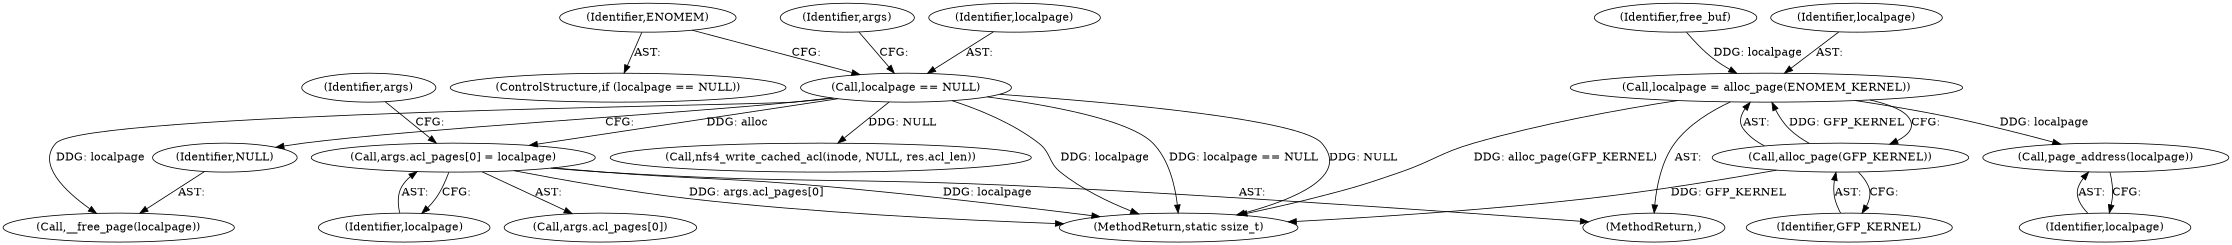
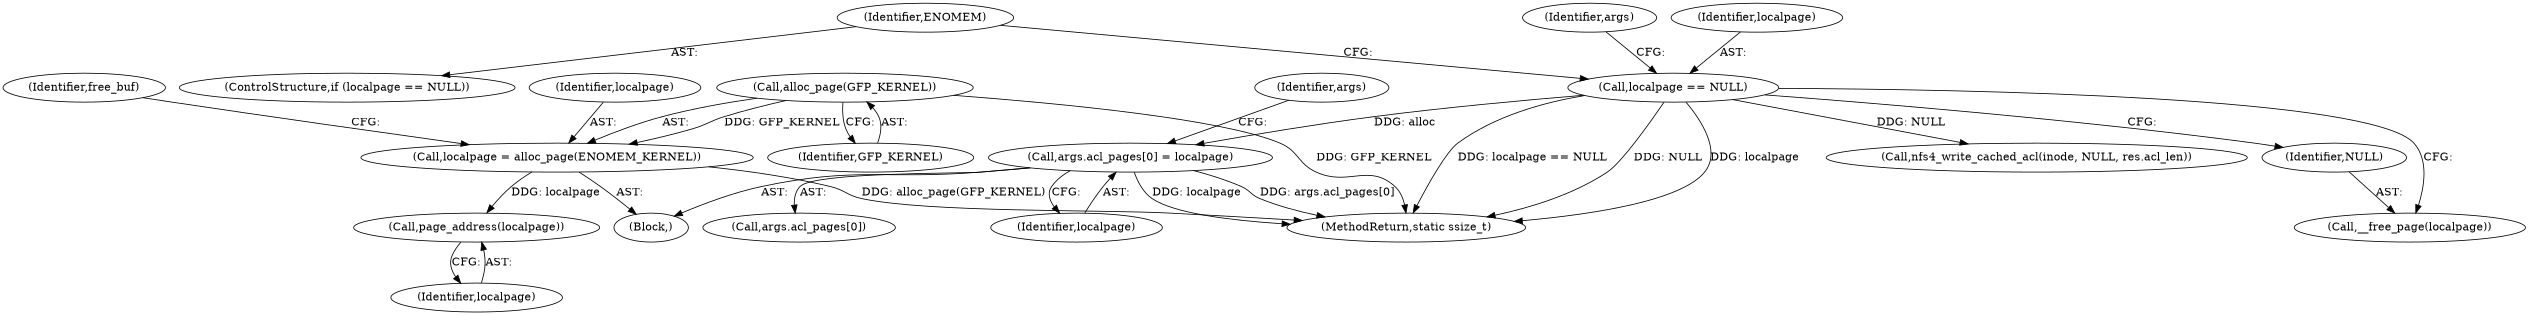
edge "(Identifier,free_buf)" -> "(Call,localpage = alloc_page(ENOMEM_KERNEL))": label "DDG: localpage" -> "CFG: "
edge "(Call,localpage = alloc_page(ENOMEM_KERNEL))" -> "(Call,alloc_page(GFP_KERNEL))": removed, label "CFG:"
edge "(Call,localpage == NULL)" -> "(Call,__free_page(localpage))": label "DDG: localpage" -> "CFG: "
node "(MethodReturn,)": label "(MethodReturn,)" -> "(Block,)"
